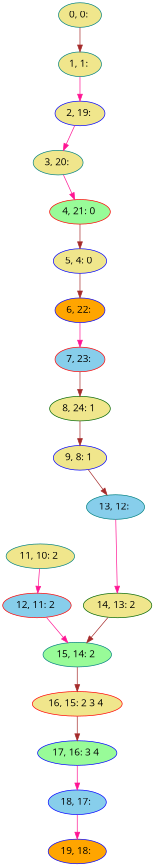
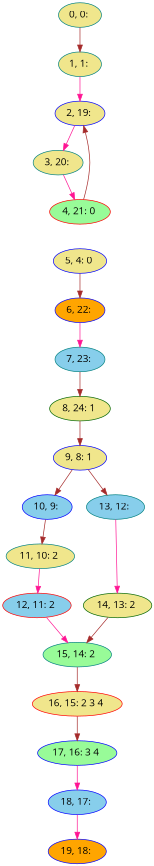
edge "4, 21: 0" -> "5, 4: 0": now "4, 21: 0" -> "2, 19:"
node "7, 23:": color red -> teal
node "10, 9:": added
